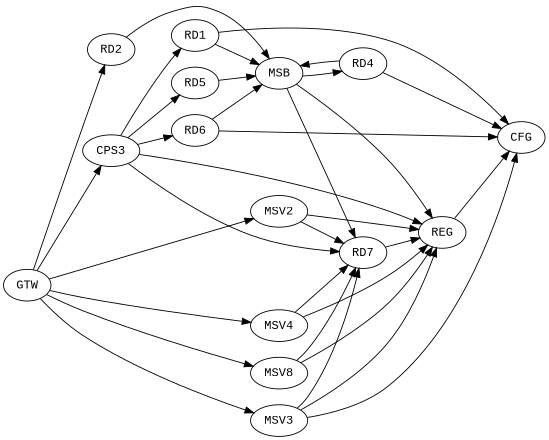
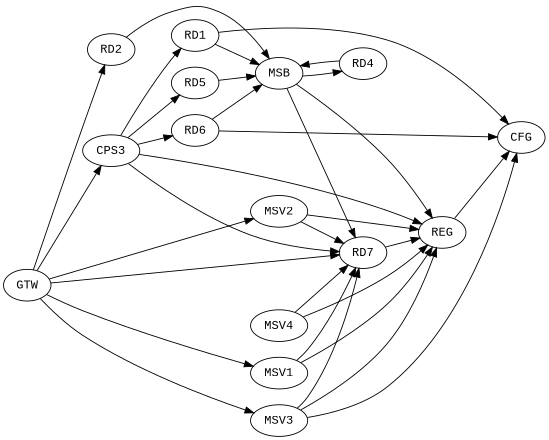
edge "RD4" -> "CFG": removed
edge "GTW" -> "MSV4": now "GTW" -> "RD7"
node "MSV8": label "MSV8" -> "MSV1"
